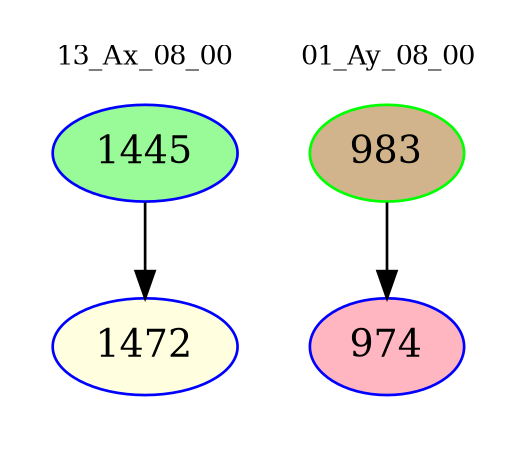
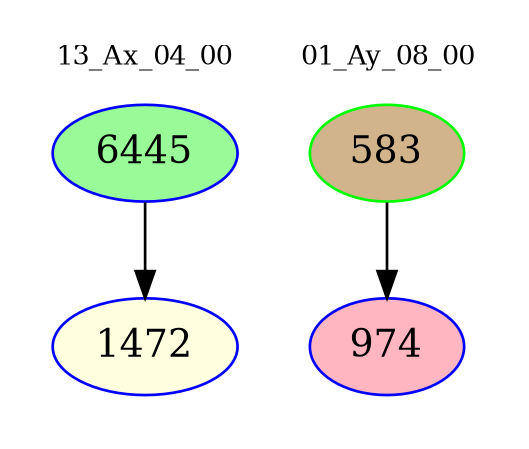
cluster "13_Ax_08_00": label "13_Ax_08_00" -> "13_Ax_04_00"
node "1445": label "1445" -> "6445"
node "983": label "983" -> "583"
